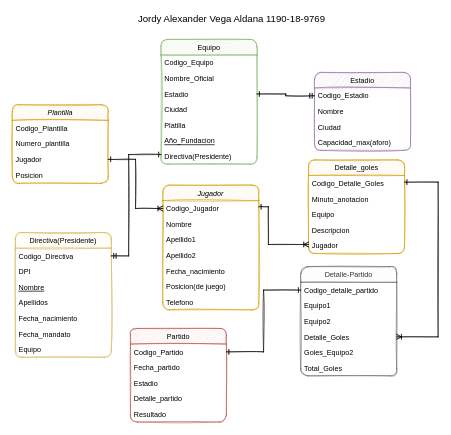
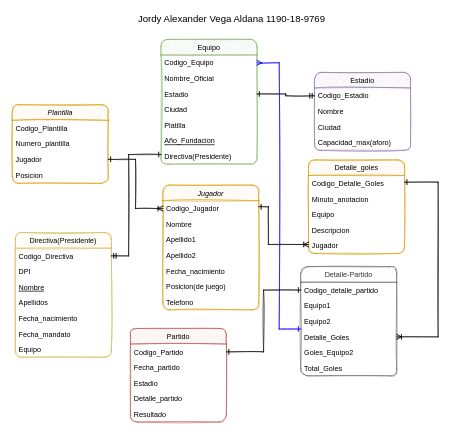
edge "Codigo_Equipo" -- "Equipo2": added
